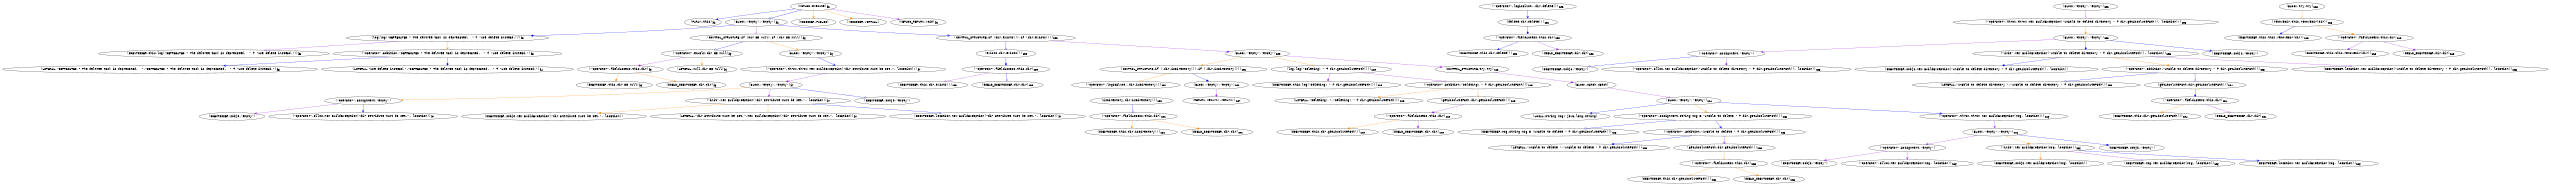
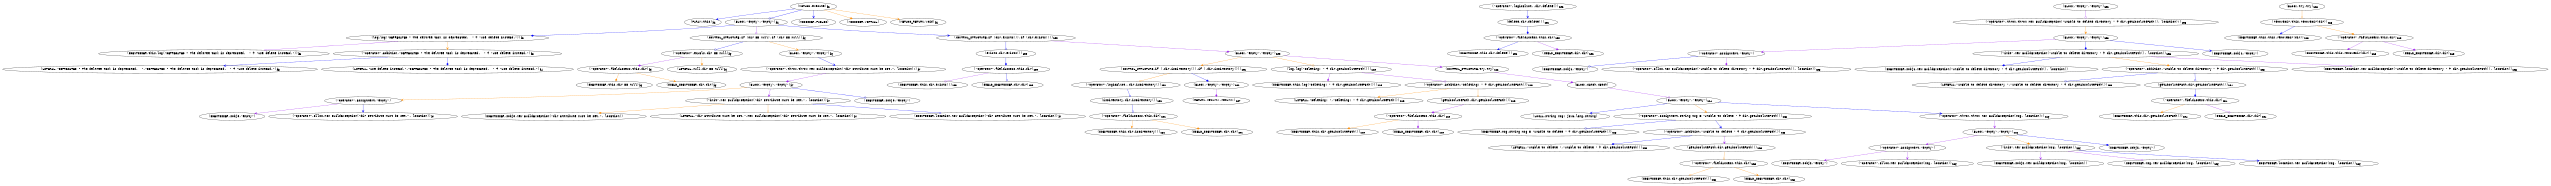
edge "(METHOD,execute)" -> "(MODIFIER,PUBLIC)": color darkorange -> blue
edge "(METHOD,execute)" -> "(METHOD_RETURN,void)": color purple -> darkorange
edge "(<operator>.logicalNot,!dir.isDirectory())" -> "(isDirectory,dir.isDirectory())": added
edge "(<init>,new BuildException(msg, location))" -> "(IDENTIFIER,$obj2,new BuildException(msg, location))": color darkorange -> purple
